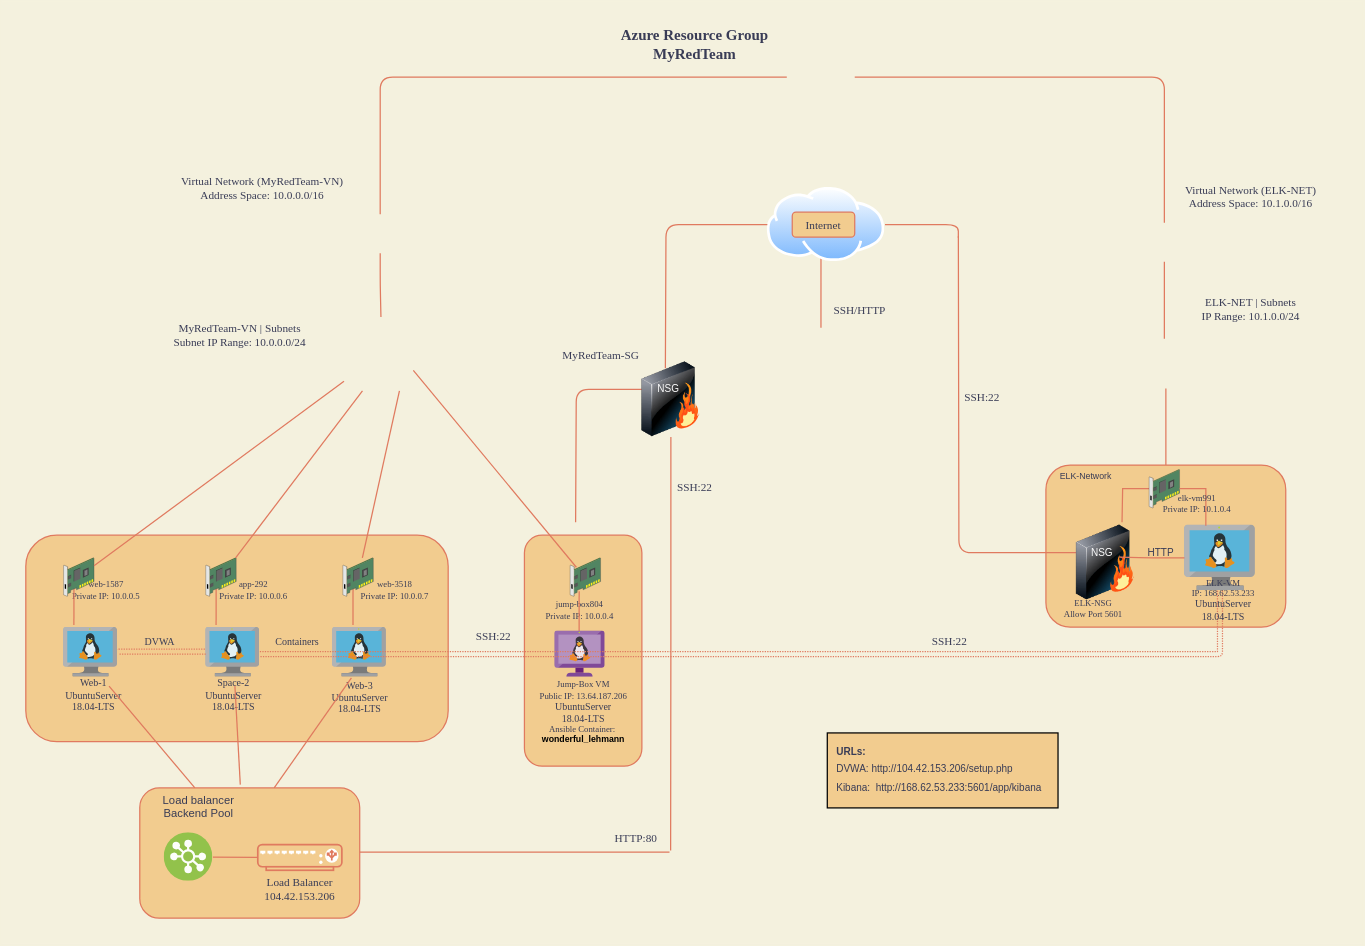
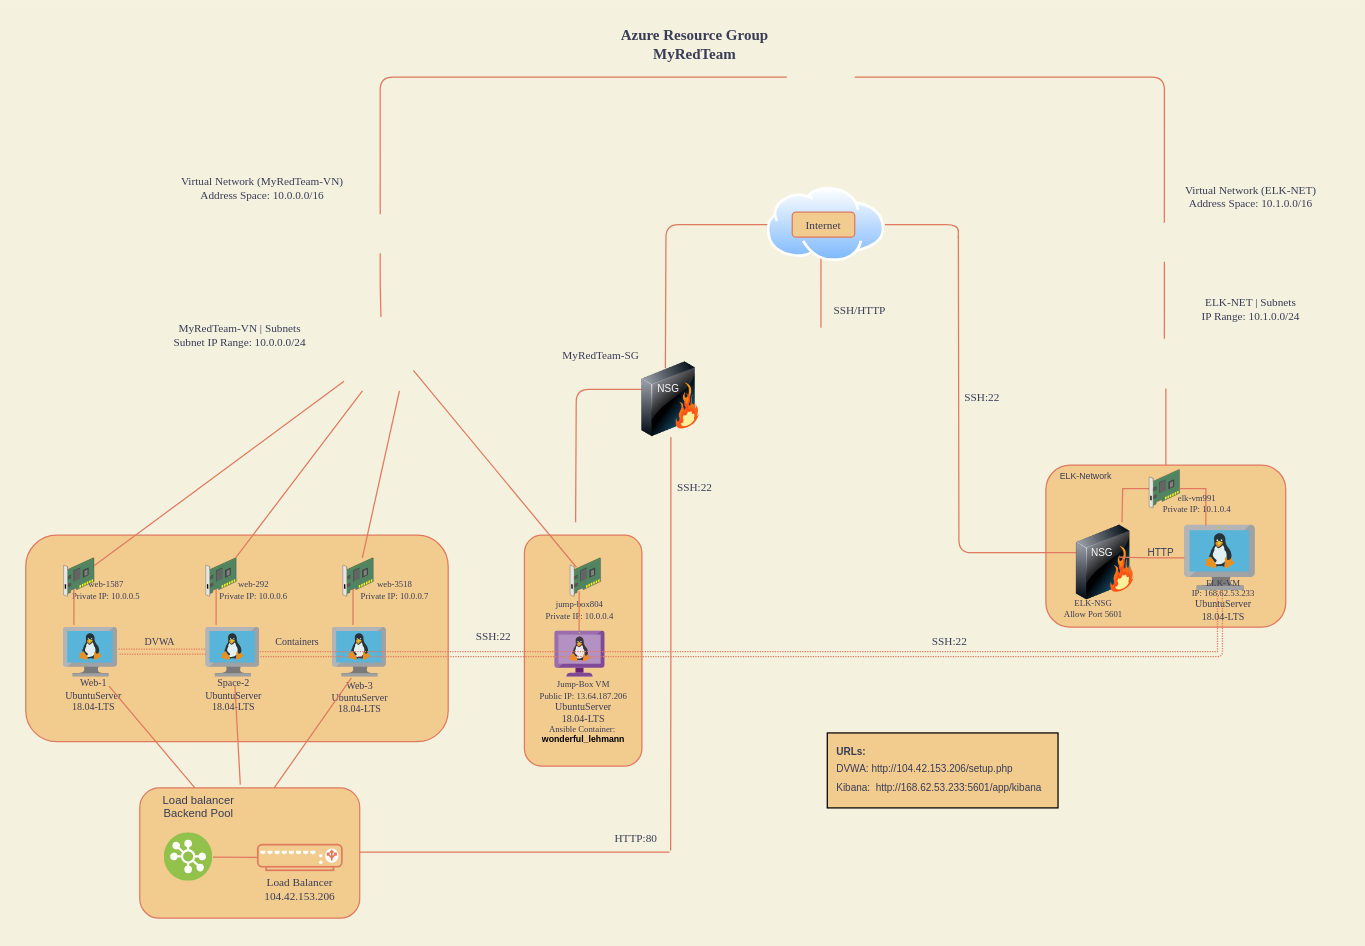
node "app-292Private IP: 10.0.0.6": label "app-292Private IP: 10.0.0.6" -> "web-292Private IP: 10.0.0.6"
